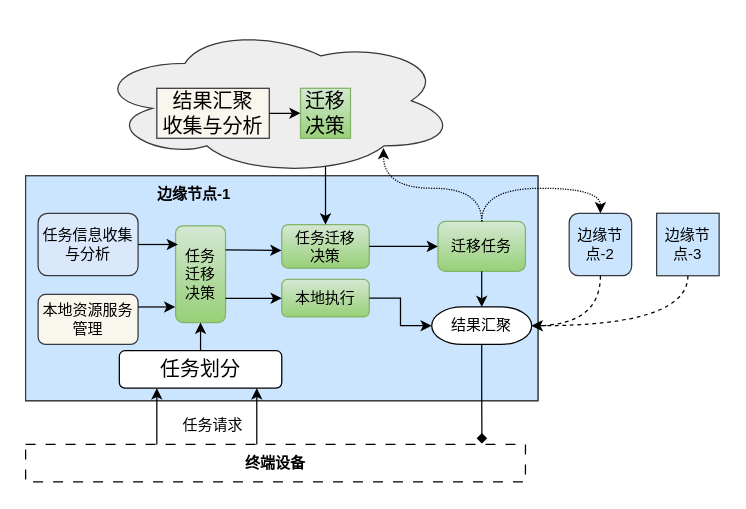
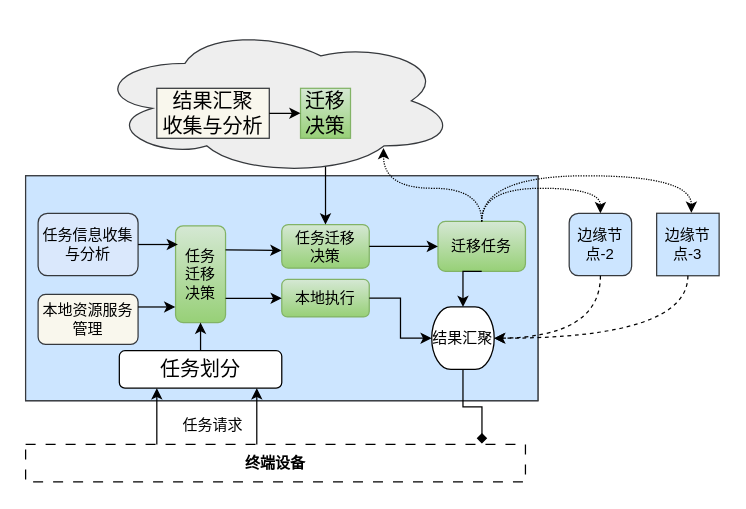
edge "迁移任务" -> "边缘节点-3": added
node "边缘节点-1": removed
node "结果汇聚": size 100x38 -> 63x63
